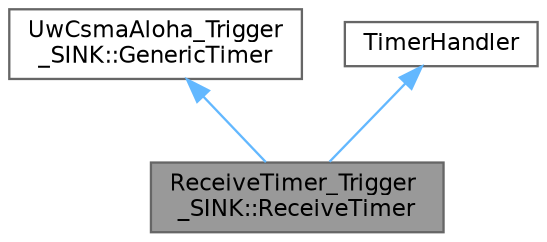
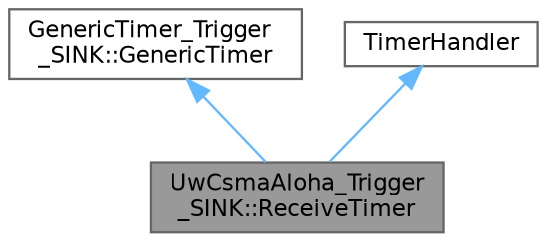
node "UwCsmaAloha_Trigger _SINK::GenericTimer": label "UwCsmaAloha_Trigger _SINK::GenericTimer" -> "GenericTimer_Trigger _SINK::GenericTimer"
node "ReceiveTimer_Trigger _SINK::ReceiveTimer": label "ReceiveTimer_Trigger _SINK::ReceiveTimer" -> "UwCsmaAloha_Trigger _SINK::ReceiveTimer"
